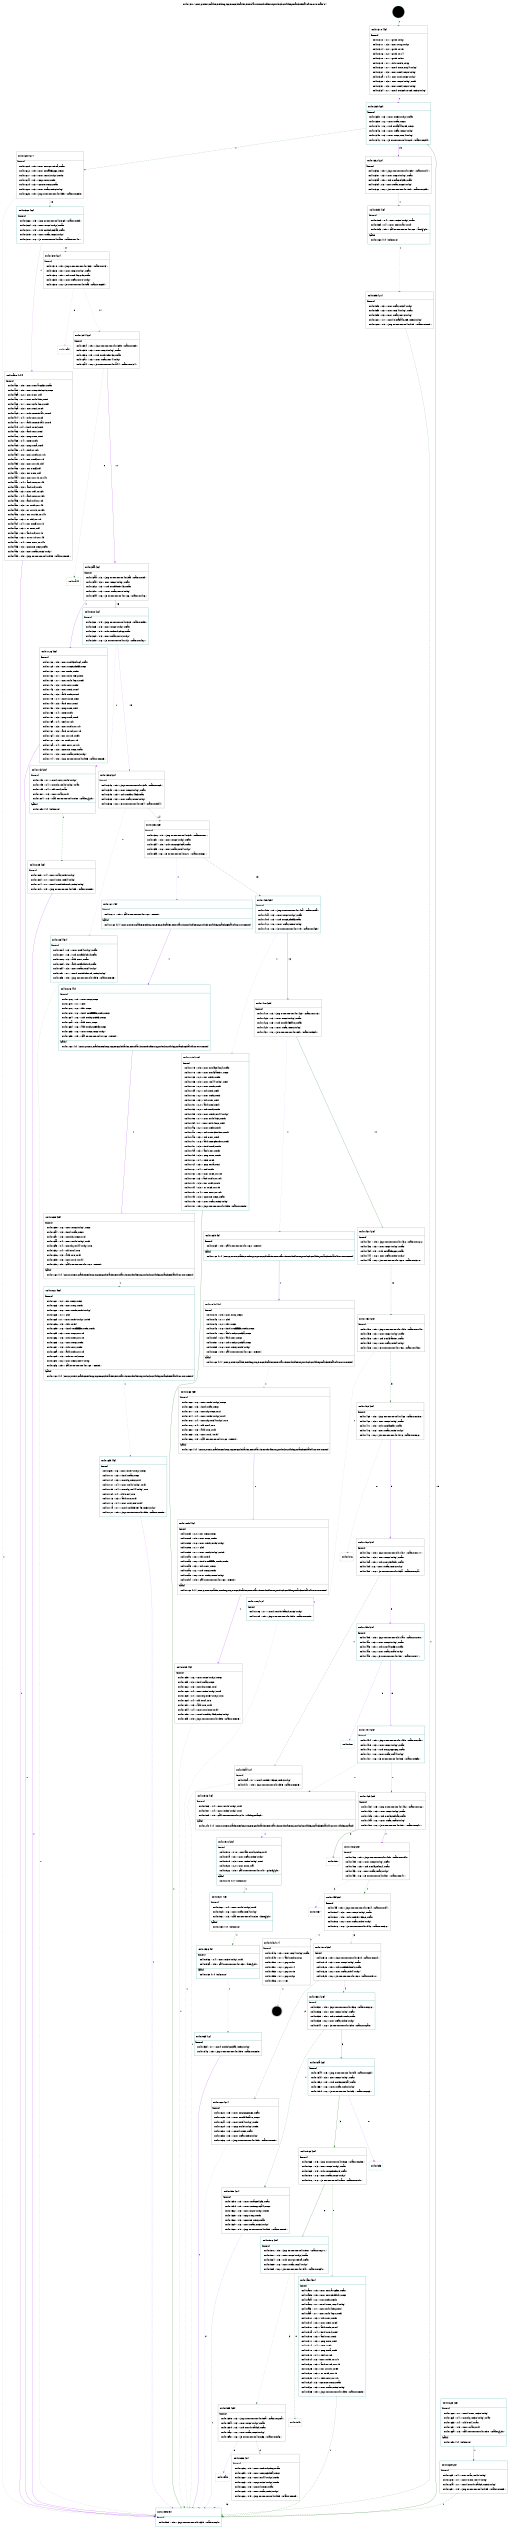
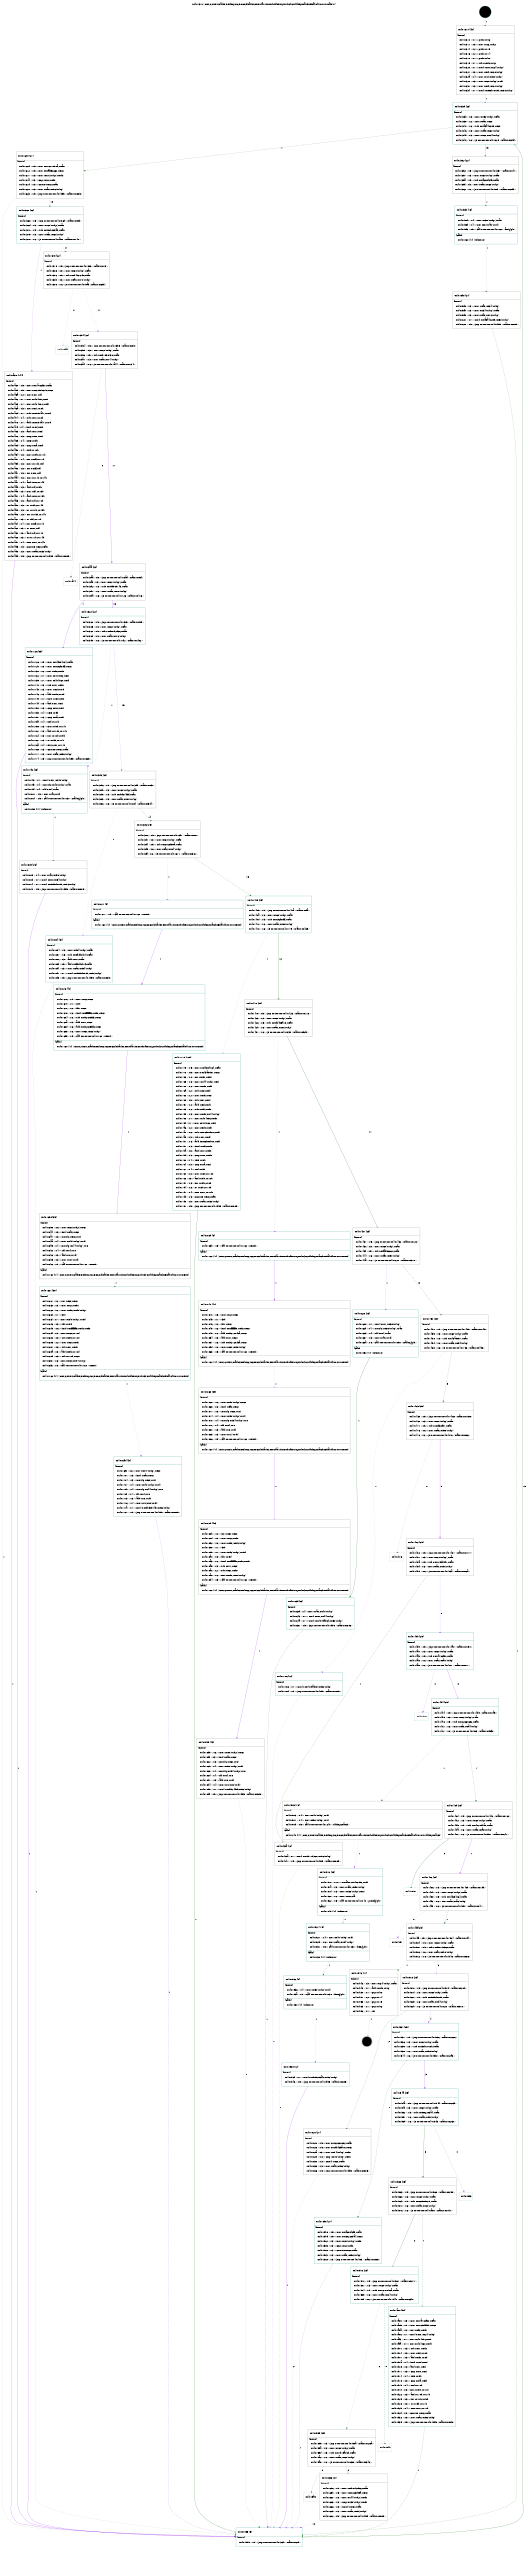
edge "0x401437 [25]" -> "0x401628 [23]": added, label "1"
